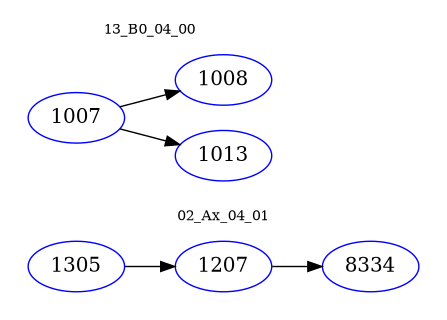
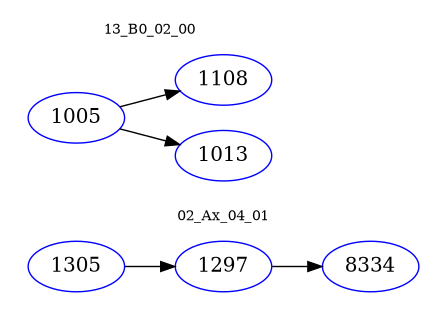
cluster "13_B0_04_00": label "13_B0_04_00" -> "13_B0_02_00"
node "1008": label "1008" -> "1108"
node "1007": label "1007" -> "1005"
node "1207": label "1207" -> "1297"
